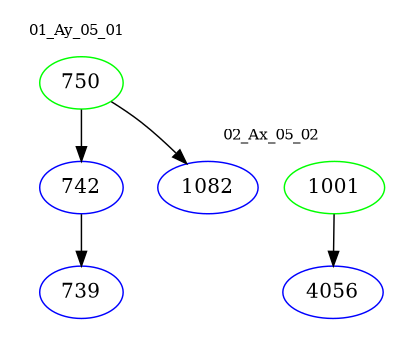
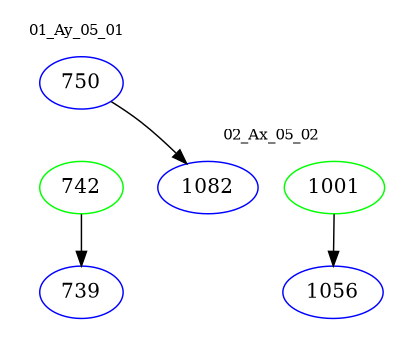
node "750": color green -> blue
edge "750" -> "742": removed
node "742": color blue -> green
node "4056": label "4056" -> "1056"
